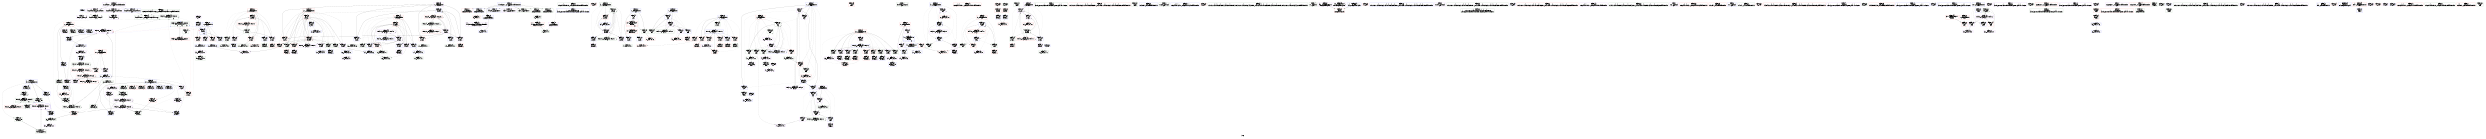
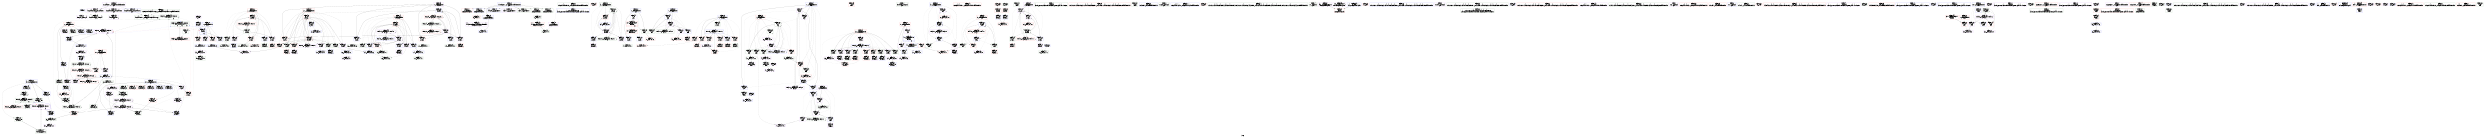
node "NodeID: 573": added
node "NodeID: 81": text "_Z4workv" -> "_Z5workv"
